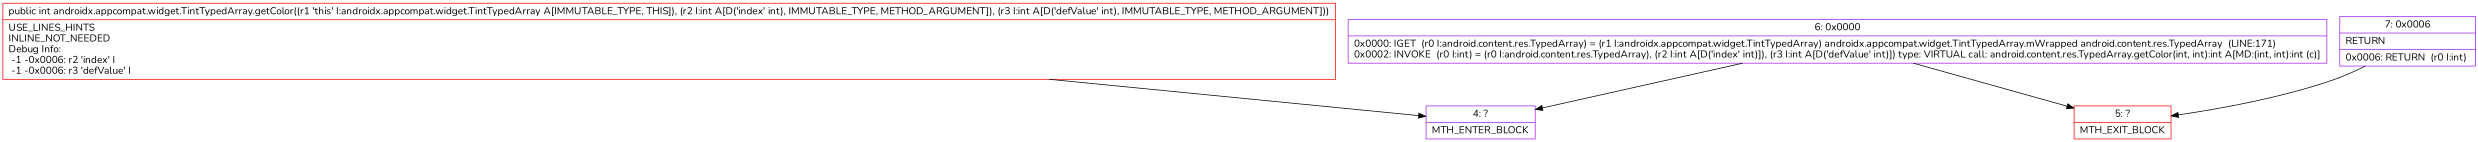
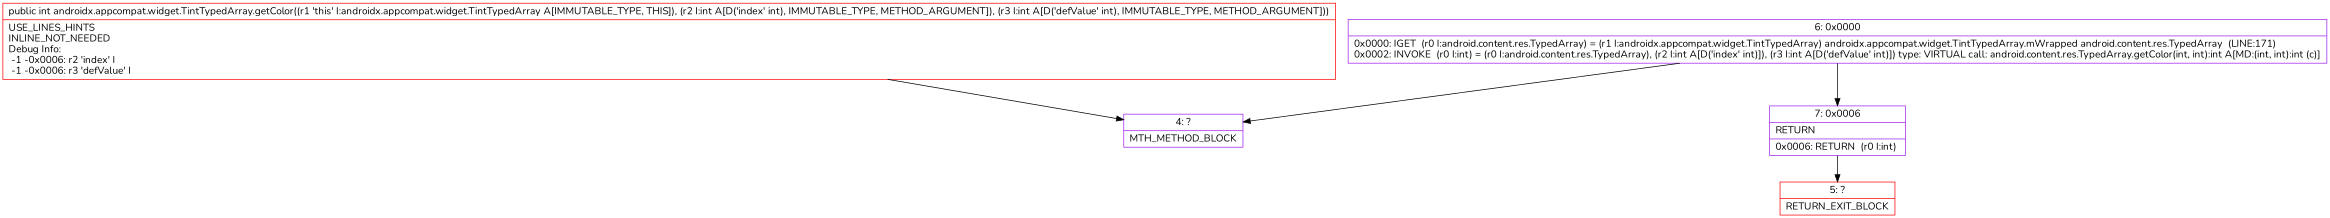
edge "6: 0x0000" -> "5: ?": now "6: 0x0000" -> "7: 0x0006"
node "4: ?": text "MTH_ENTER_BLOCK" -> "MTH_METHOD_BLOCK"
node "5: ?": text "MTH_EXIT_BLOCK" -> "RETURN_EXIT_BLOCK"
